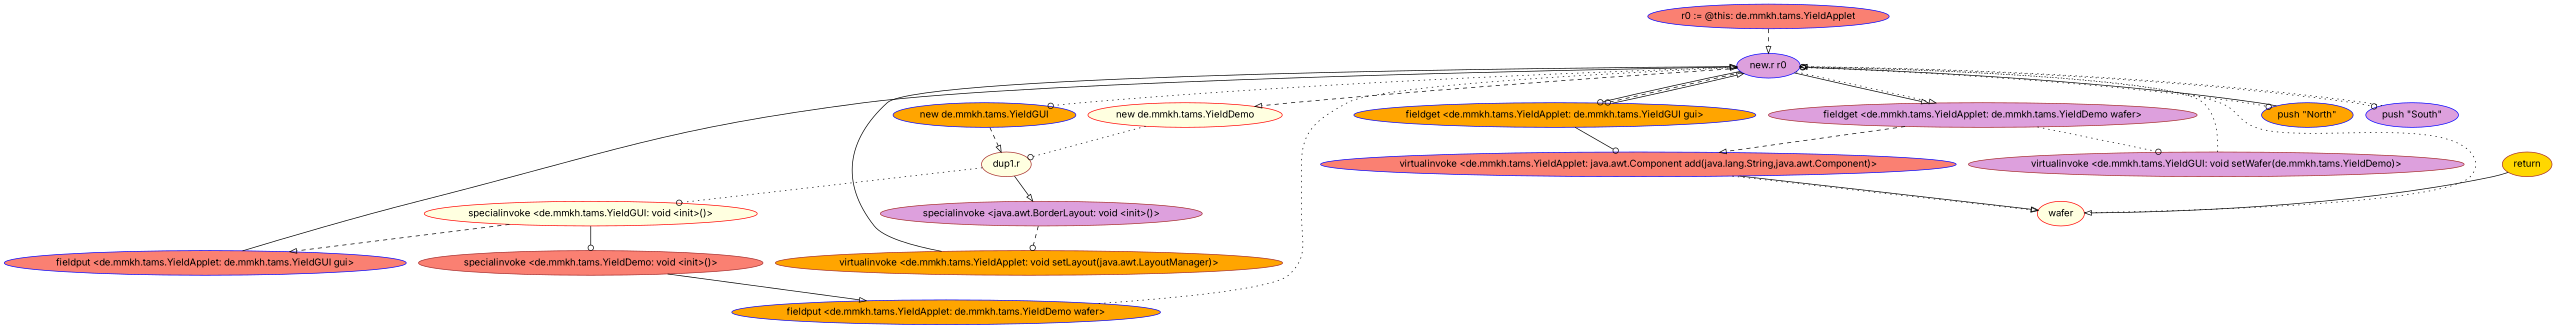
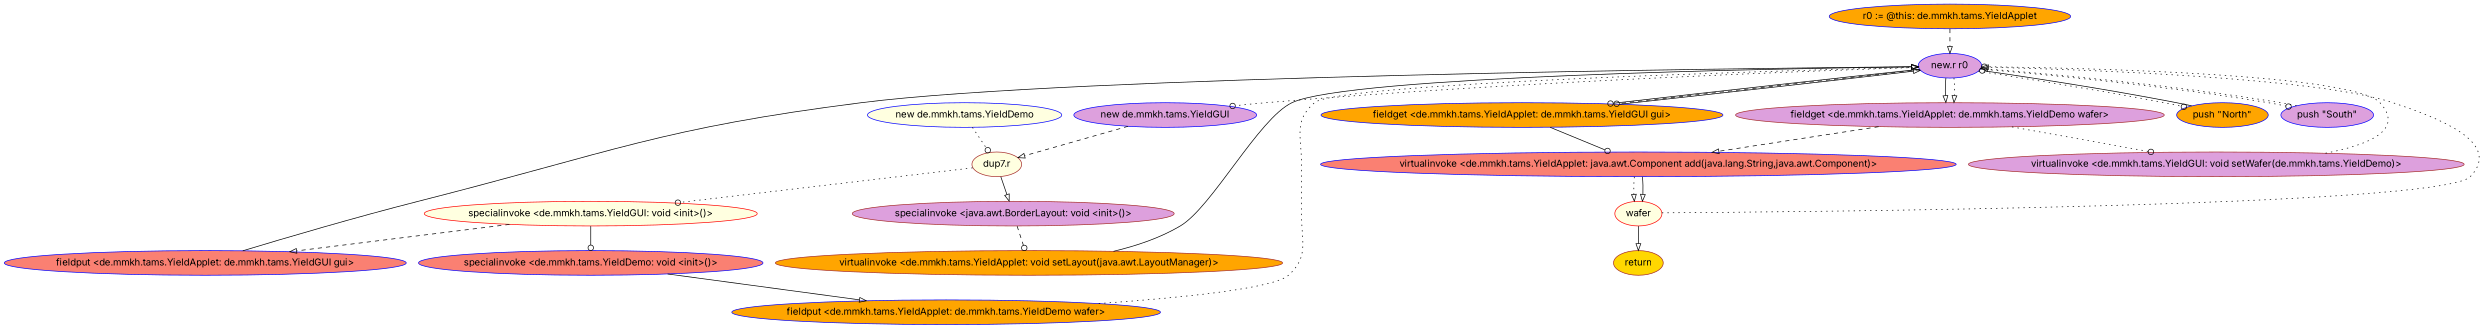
node "r0 := @this: de.mmkh.tams.YieldApplet": fillcolor salmon -> orange
edge "new.r r0" -> "new de.mmkh.tams.YieldDemo": removed
node "new de.mmkh.tams.YieldGUI": fillcolor orange -> plum
node "new de.mmkh.tams.YieldDemo": color red -> blue
node "dup1.r": label "dup1.r" -> "dup7.r"
edge "return" -> "wafer": reversed
node "specialinvoke <de.mmkh.tams.YieldDemo: void <init>()>": color brown -> blue
